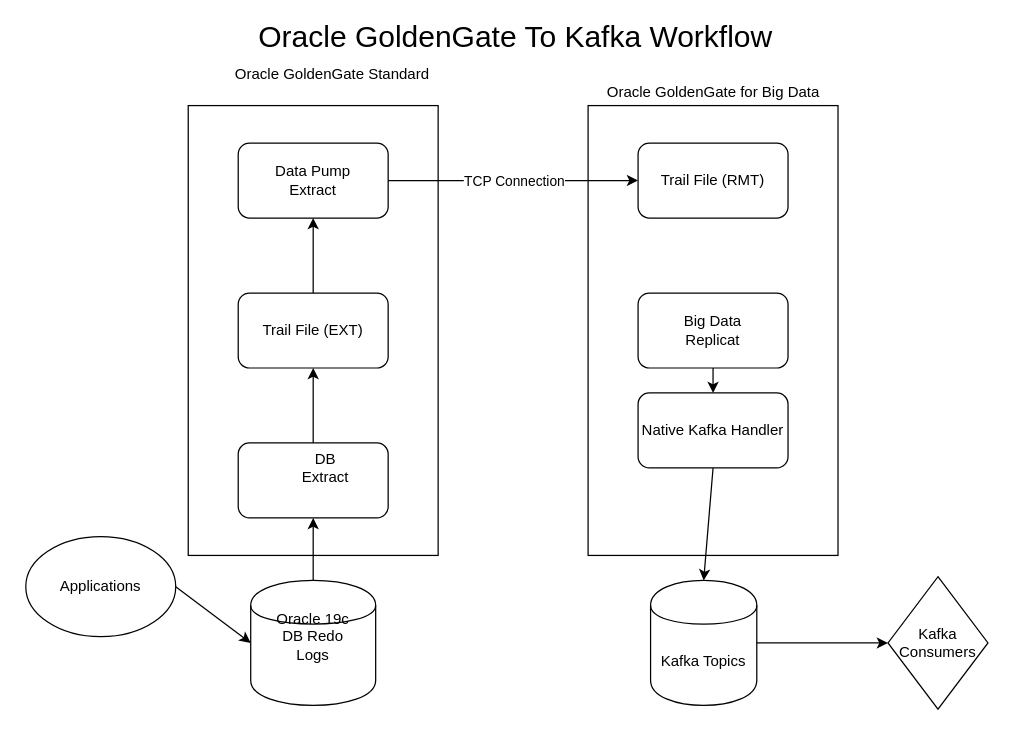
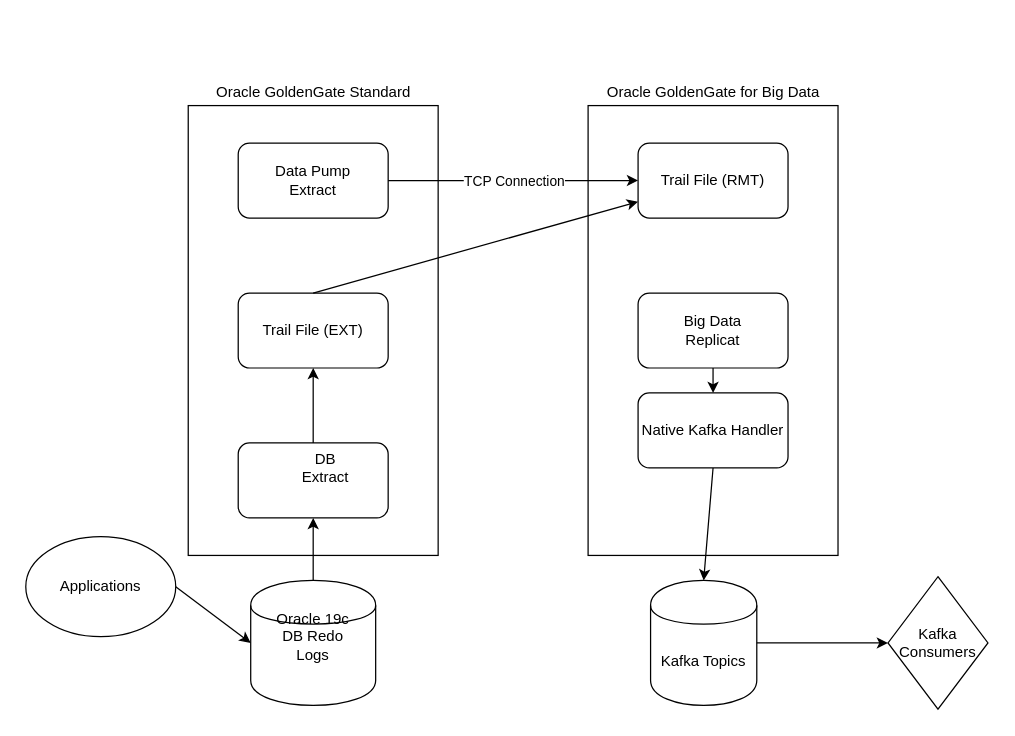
node "Oracle GoldenGate To Kafka Workflow": removed
node "Oracle GoldenGate Standard": moved (332, 74) -> (313, 93)
edge "Trail File (EXT)" -> "Data Pump Extract": now "Trail File (EXT)" -> "Trail File (RMT)"
